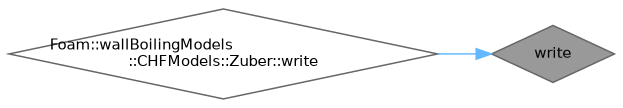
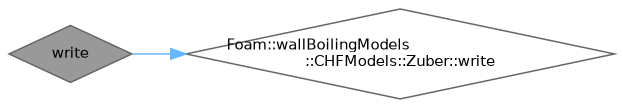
edge "Foam::wallBoilingModels ::CHFModels::Zuber::write" -> "write": reversed
